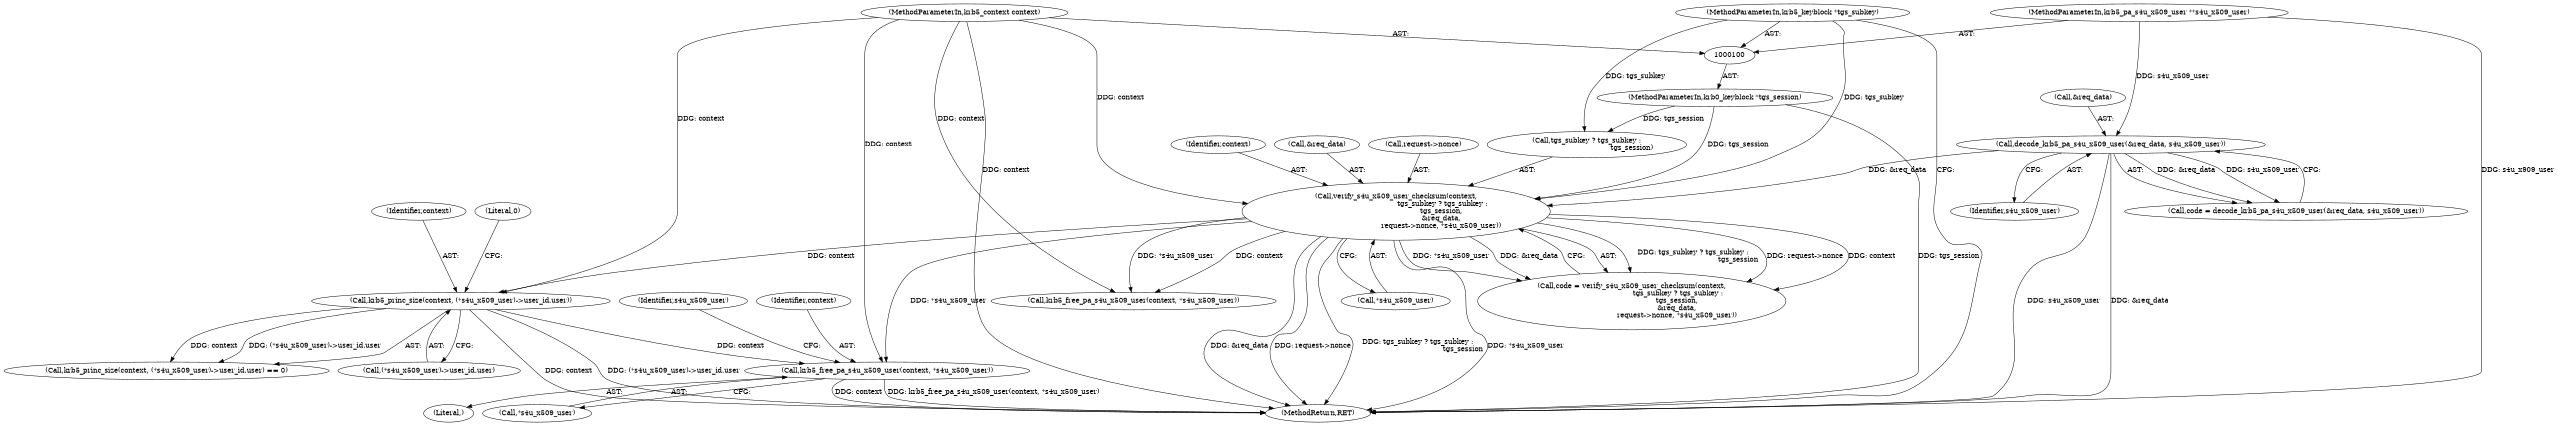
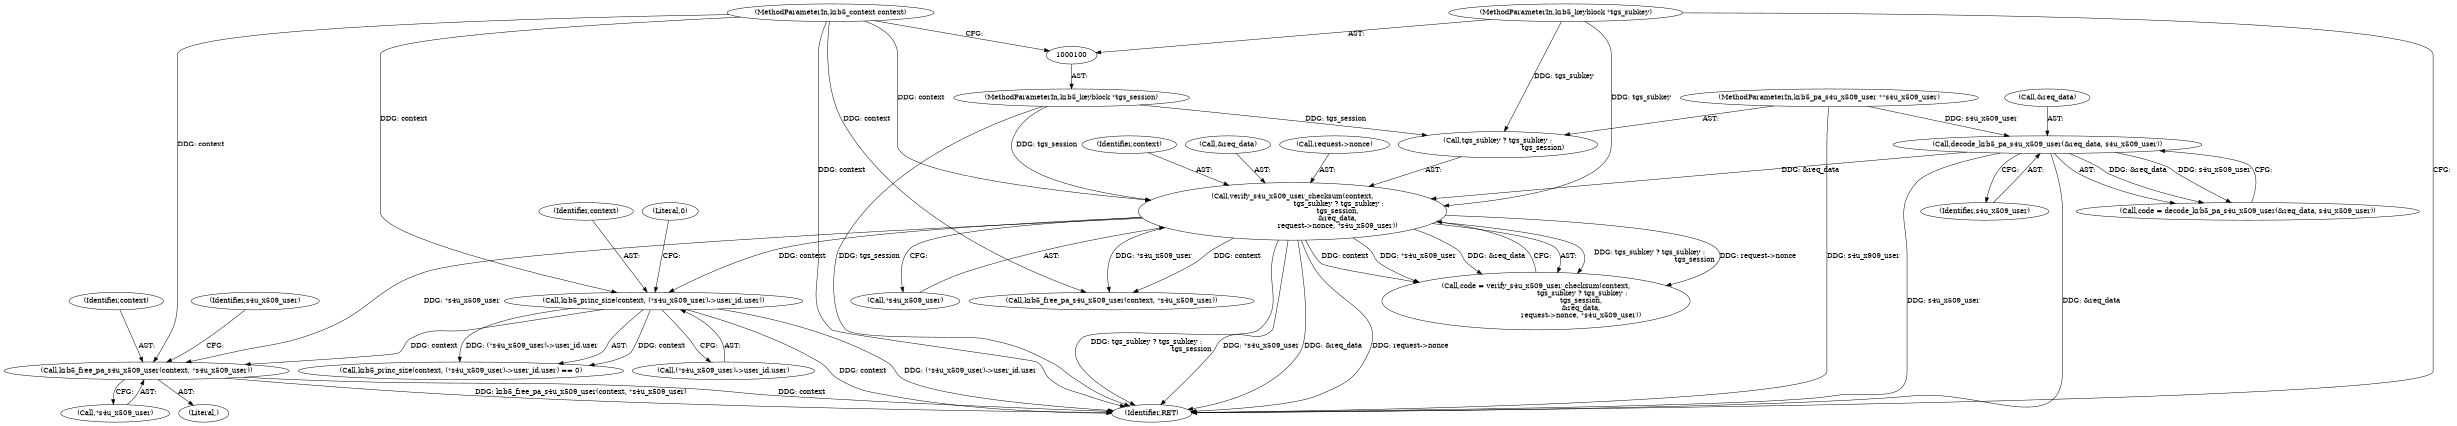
edge "(MethodParameterIn,krb5_context context)" -> "1000100": label "AST: " -> "CFG: "
edge "(MethodParameterIn,krb5_pa_s4u_x509_user **s4u_x509_user)" -> "1000100": now "(MethodParameterIn,krb5_pa_s4u_x509_user **s4u_x509_user)" -> "(Call,tgs_subkey ? tgs_subkey : tgs_session)"
node "(MethodParameterIn,krb0_keyblock *tgs_session)": label "(MethodParameterIn,krb0_keyblock *tgs_session)" -> "(MethodParameterIn,krb5_keyblock *tgs_session)"
node "(MethodReturn,RET)": label "(MethodReturn,RET)" -> "(Identifier,RET)"
